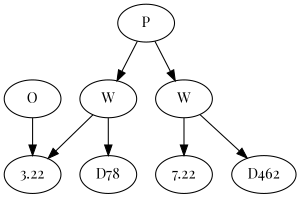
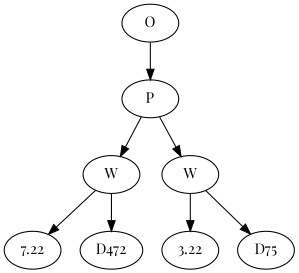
edge "O" -> "3.22": now "O" -> "P"
node "D78": label "D78" -> "D75"
node "D462": label "D462" -> "D472"
